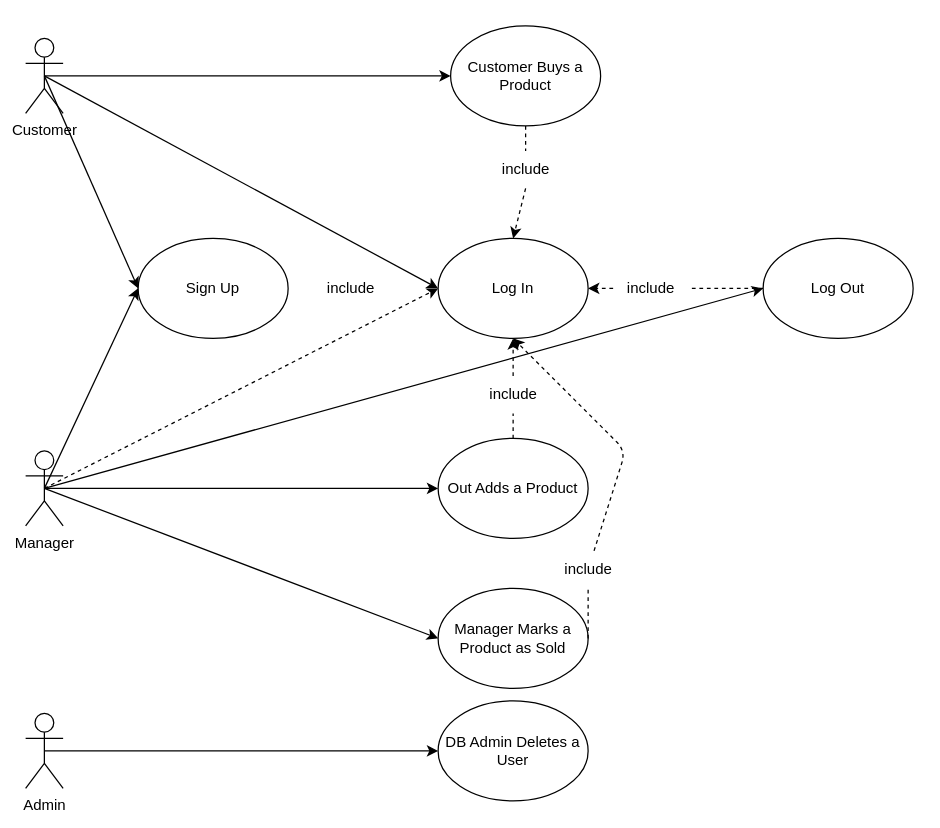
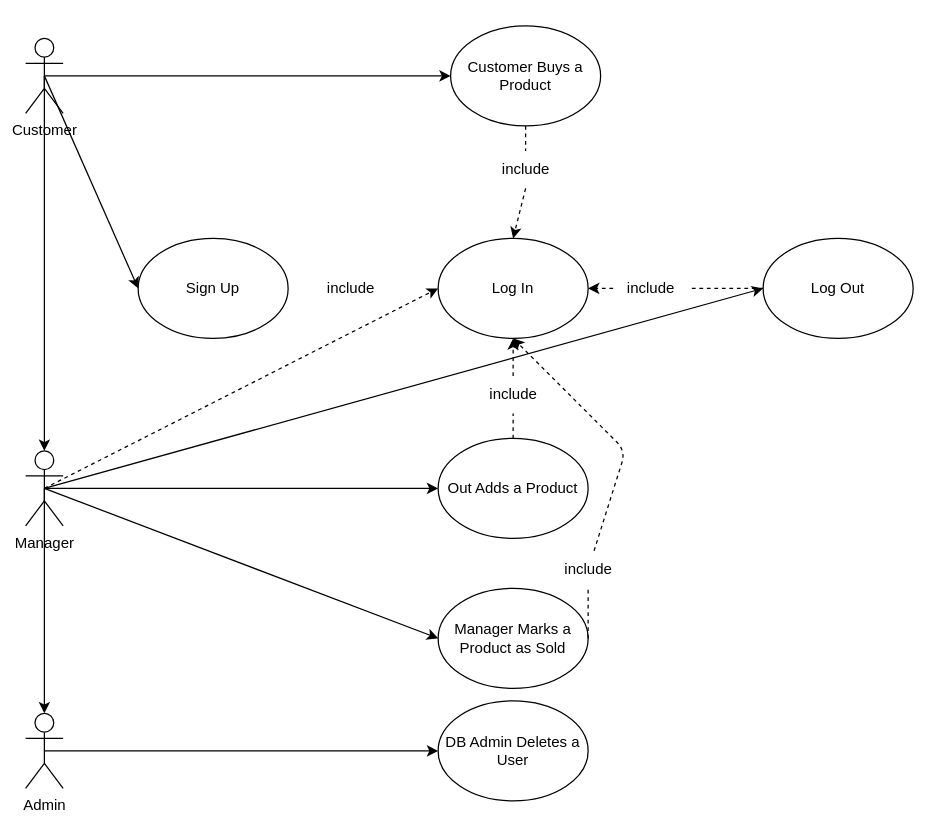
edge "Customer" -> "Log In": now "Customer" -> "Manager"
edge "Manager" -> "Sign Up": now "Manager" -> "Admin"
